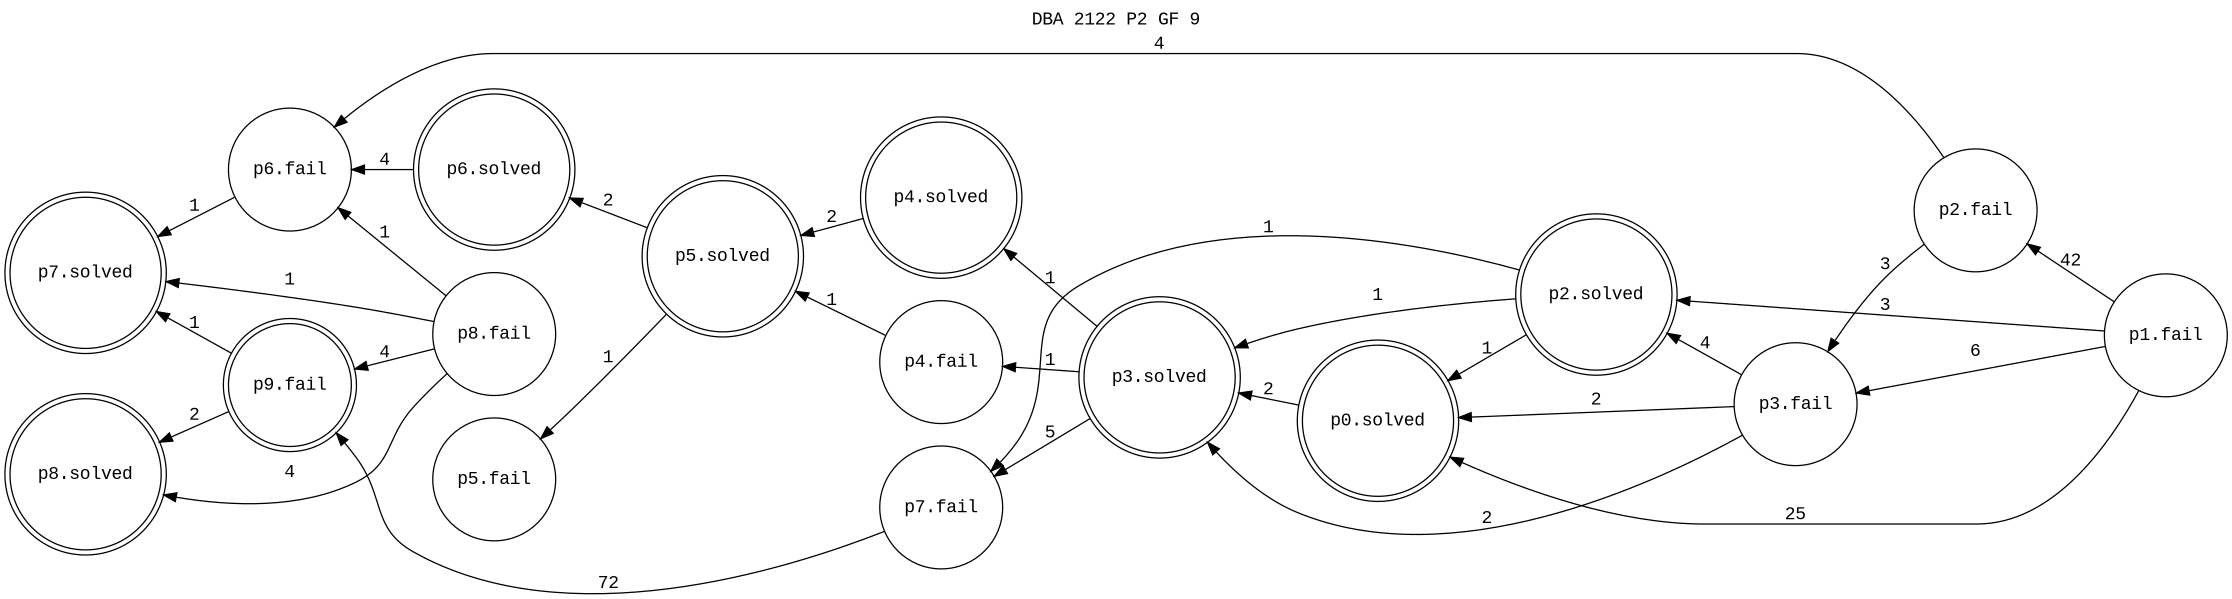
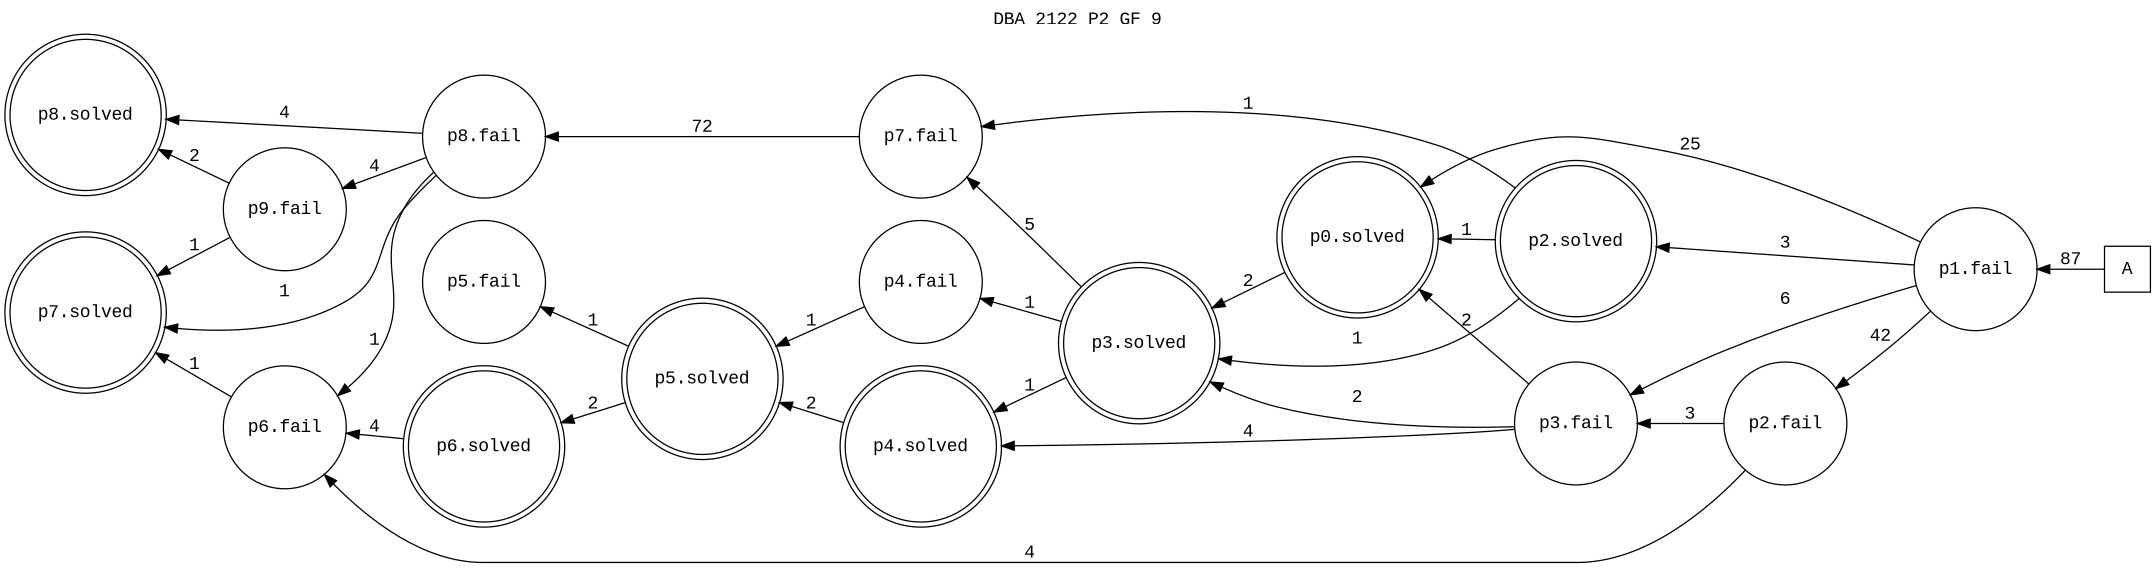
node "A": added
edge "p3.fail" -> "p2.solved": now "p3.fail" -> "p4.solved"
node "p9.fail": shape doublecircle -> circle
edge "p7.fail" -> "p9.fail": now "p7.fail" -> "p8.fail"
